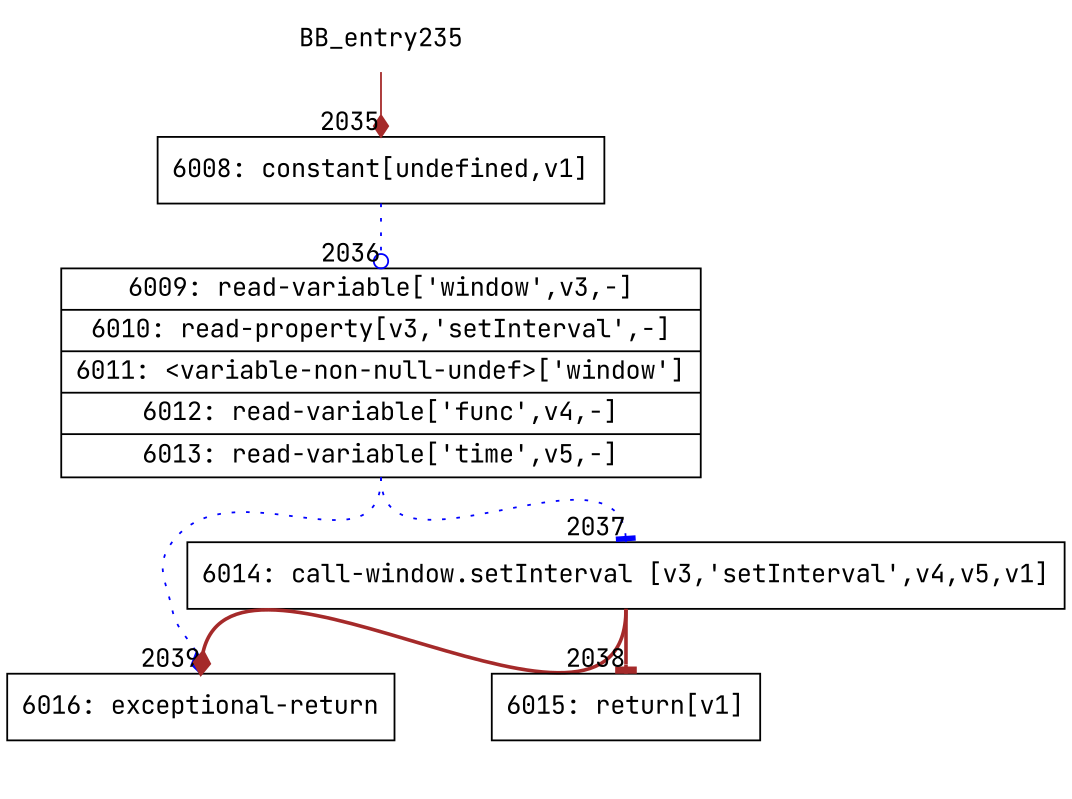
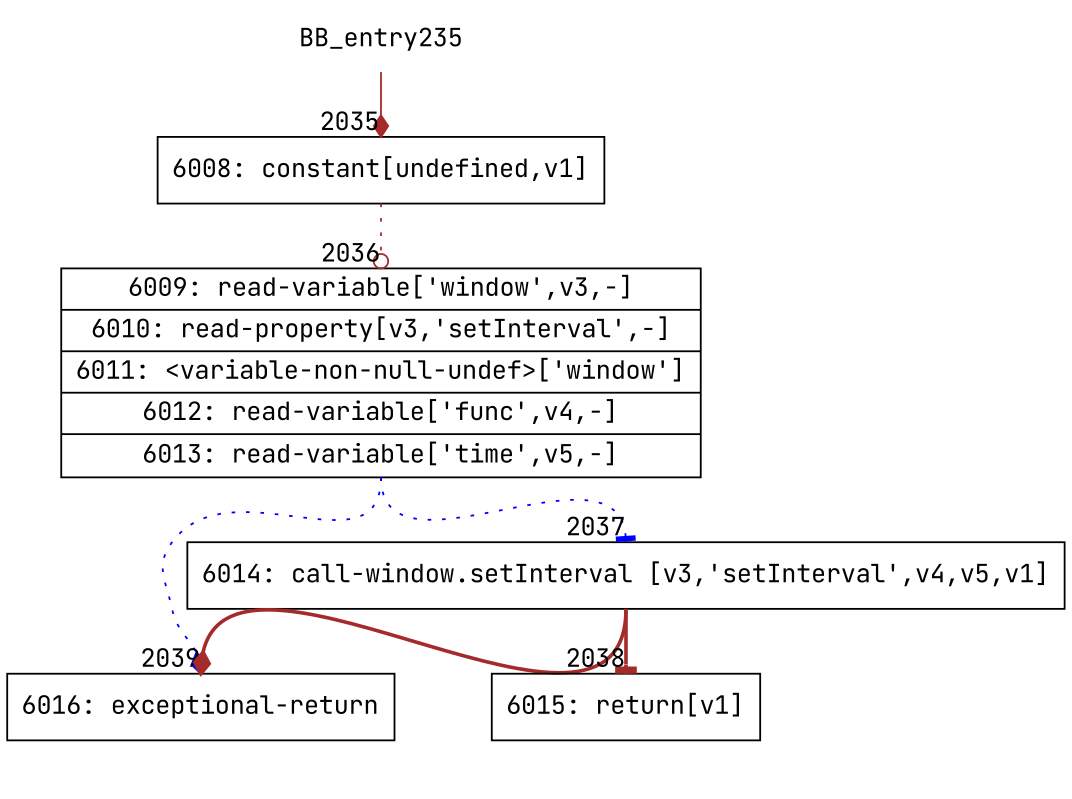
edge "6008: constant[undefined,v1]" -> "6009: read-variable['window',v3,-]": color blue -> brown
